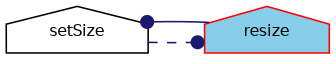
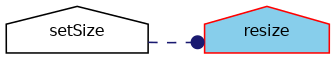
edge "resize" -> "setSize": removed
